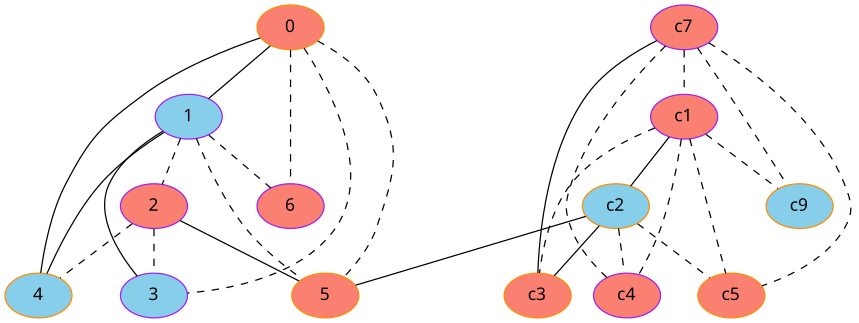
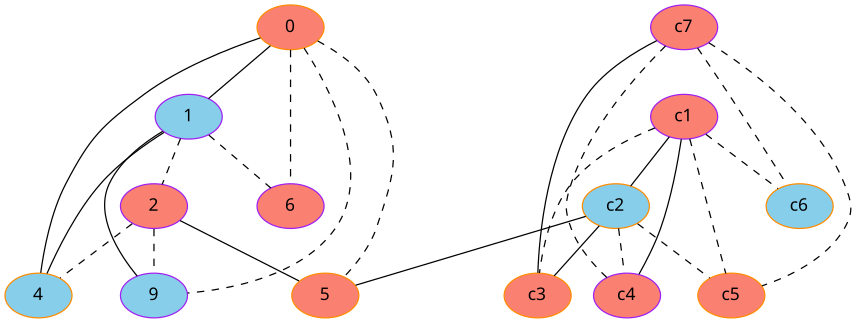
edge "c7" -- "c1": removed
node "c9": label "c9" -> "c6"
edge "c1" -- "c4": style dashed -> solid
edge "1" -- "5": removed
node "3": label "3" -> "9"
